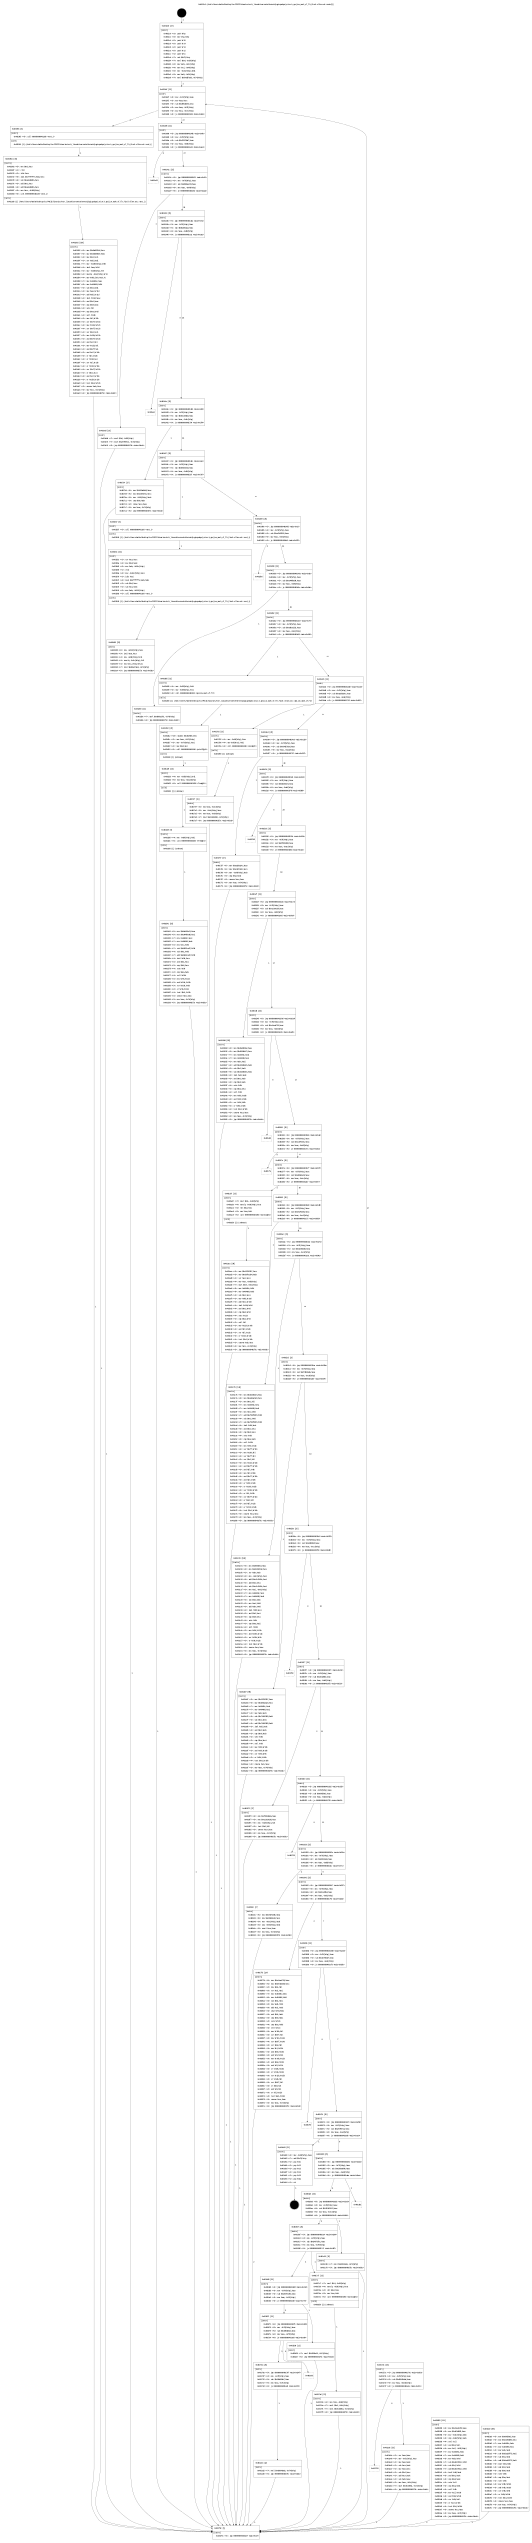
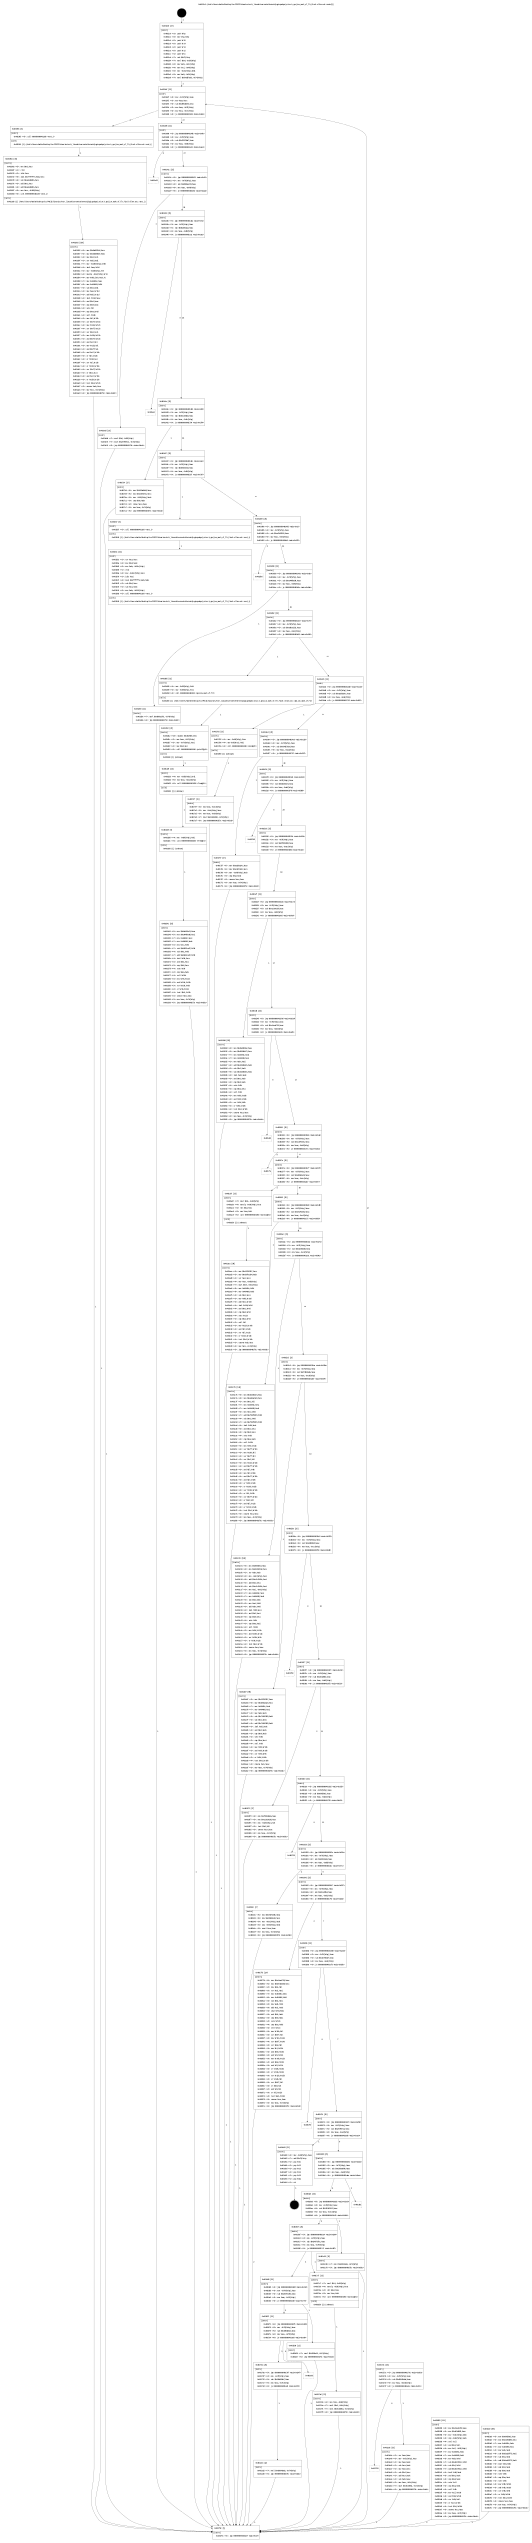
node "0x401b88 [33]": removed
